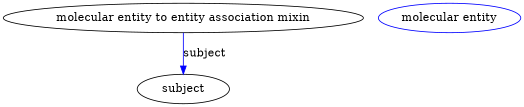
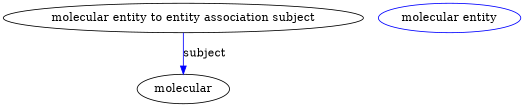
node "molecular entity to entity association mixin": label "molecular entity to entity association mixin" -> "molecular entity to entity association subject"
node "subject": label "subject" -> "molecular"
